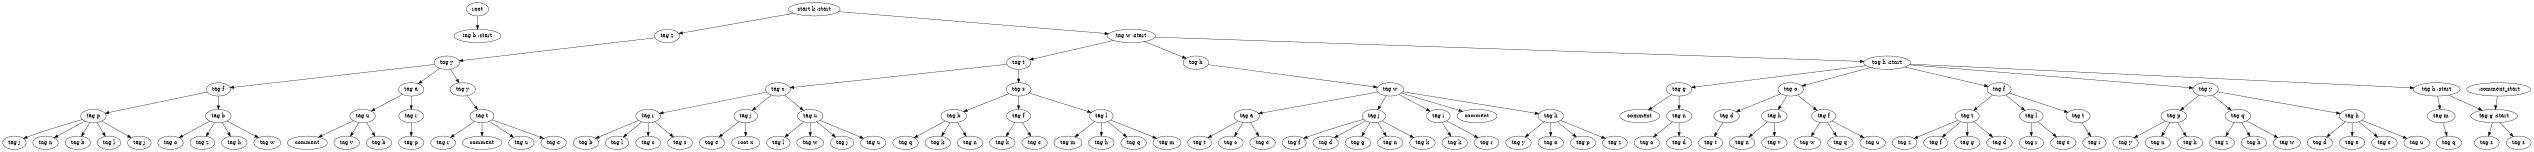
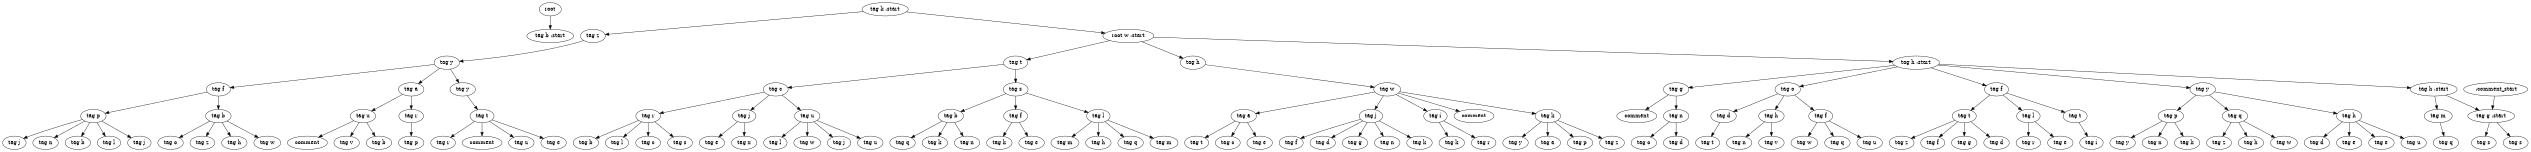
node "start k :start": label "start k :start" -> "tag k :start"
node "tag w :start": label "tag w :start" -> "root w :start"
node "root x": label "root x" -> "tag x"
